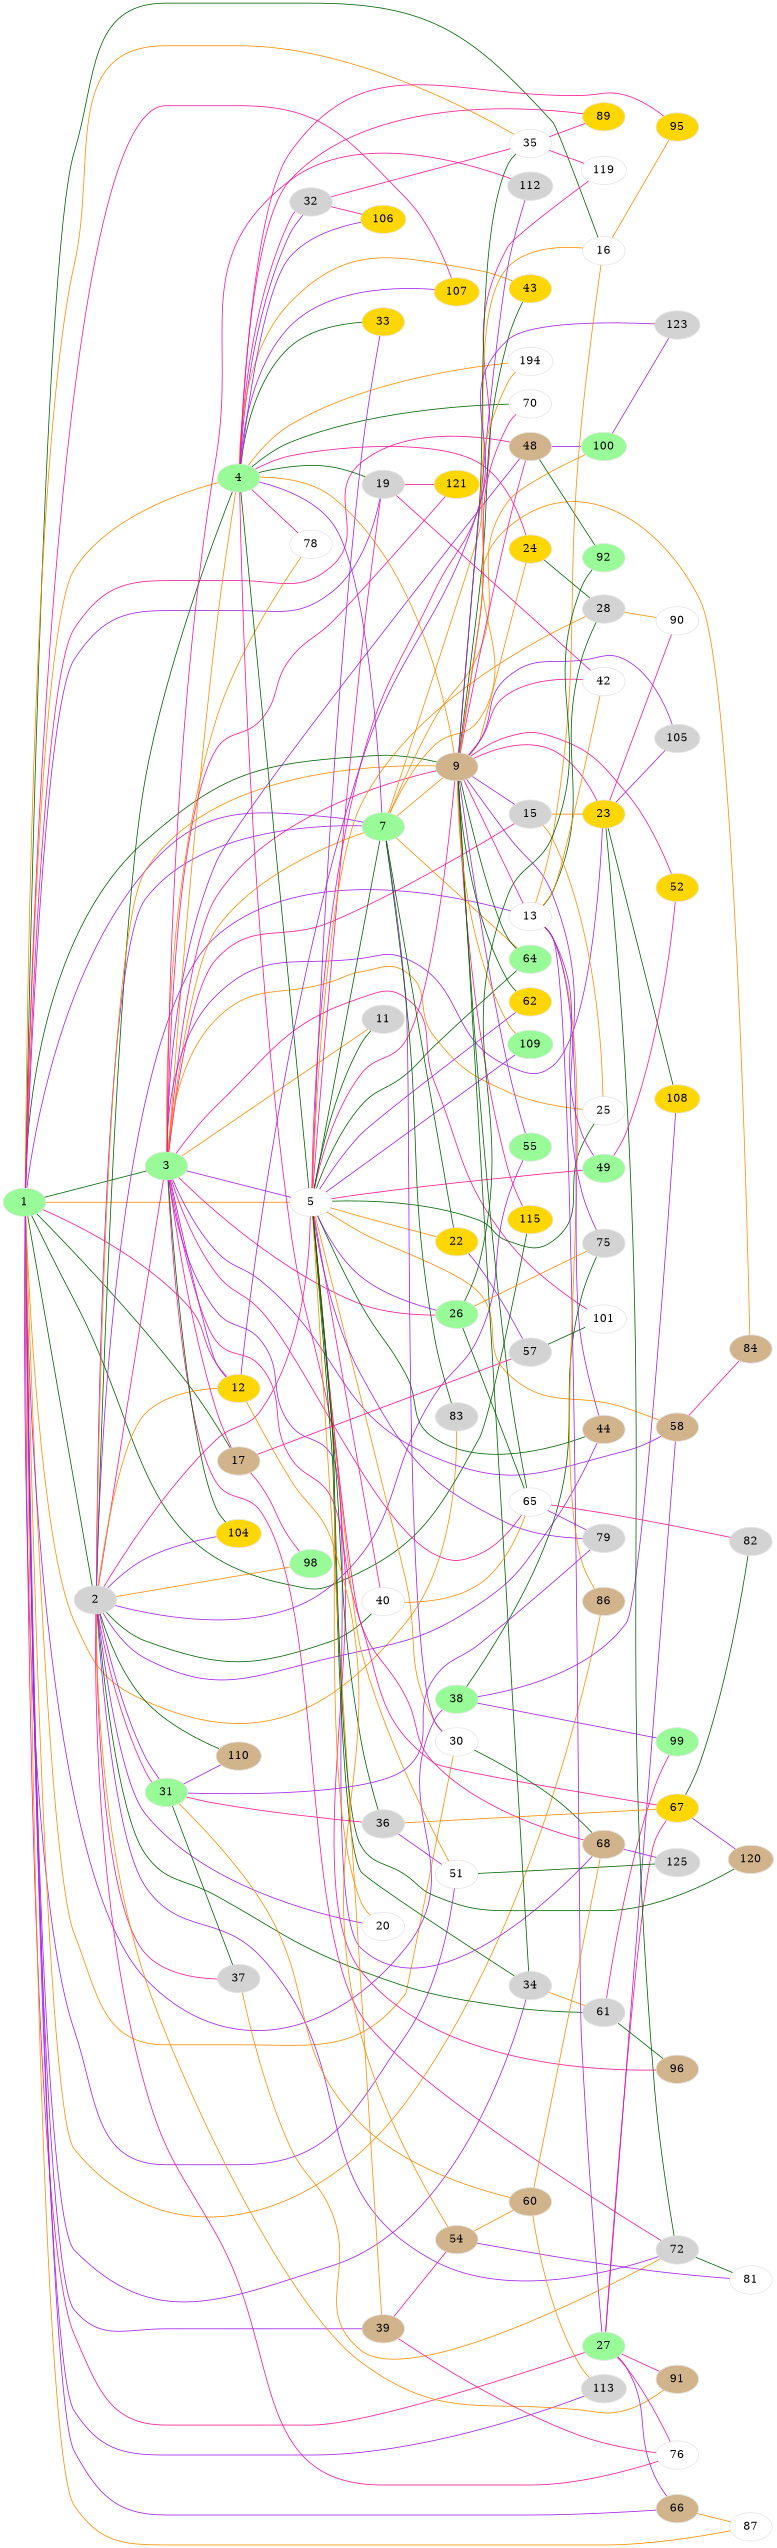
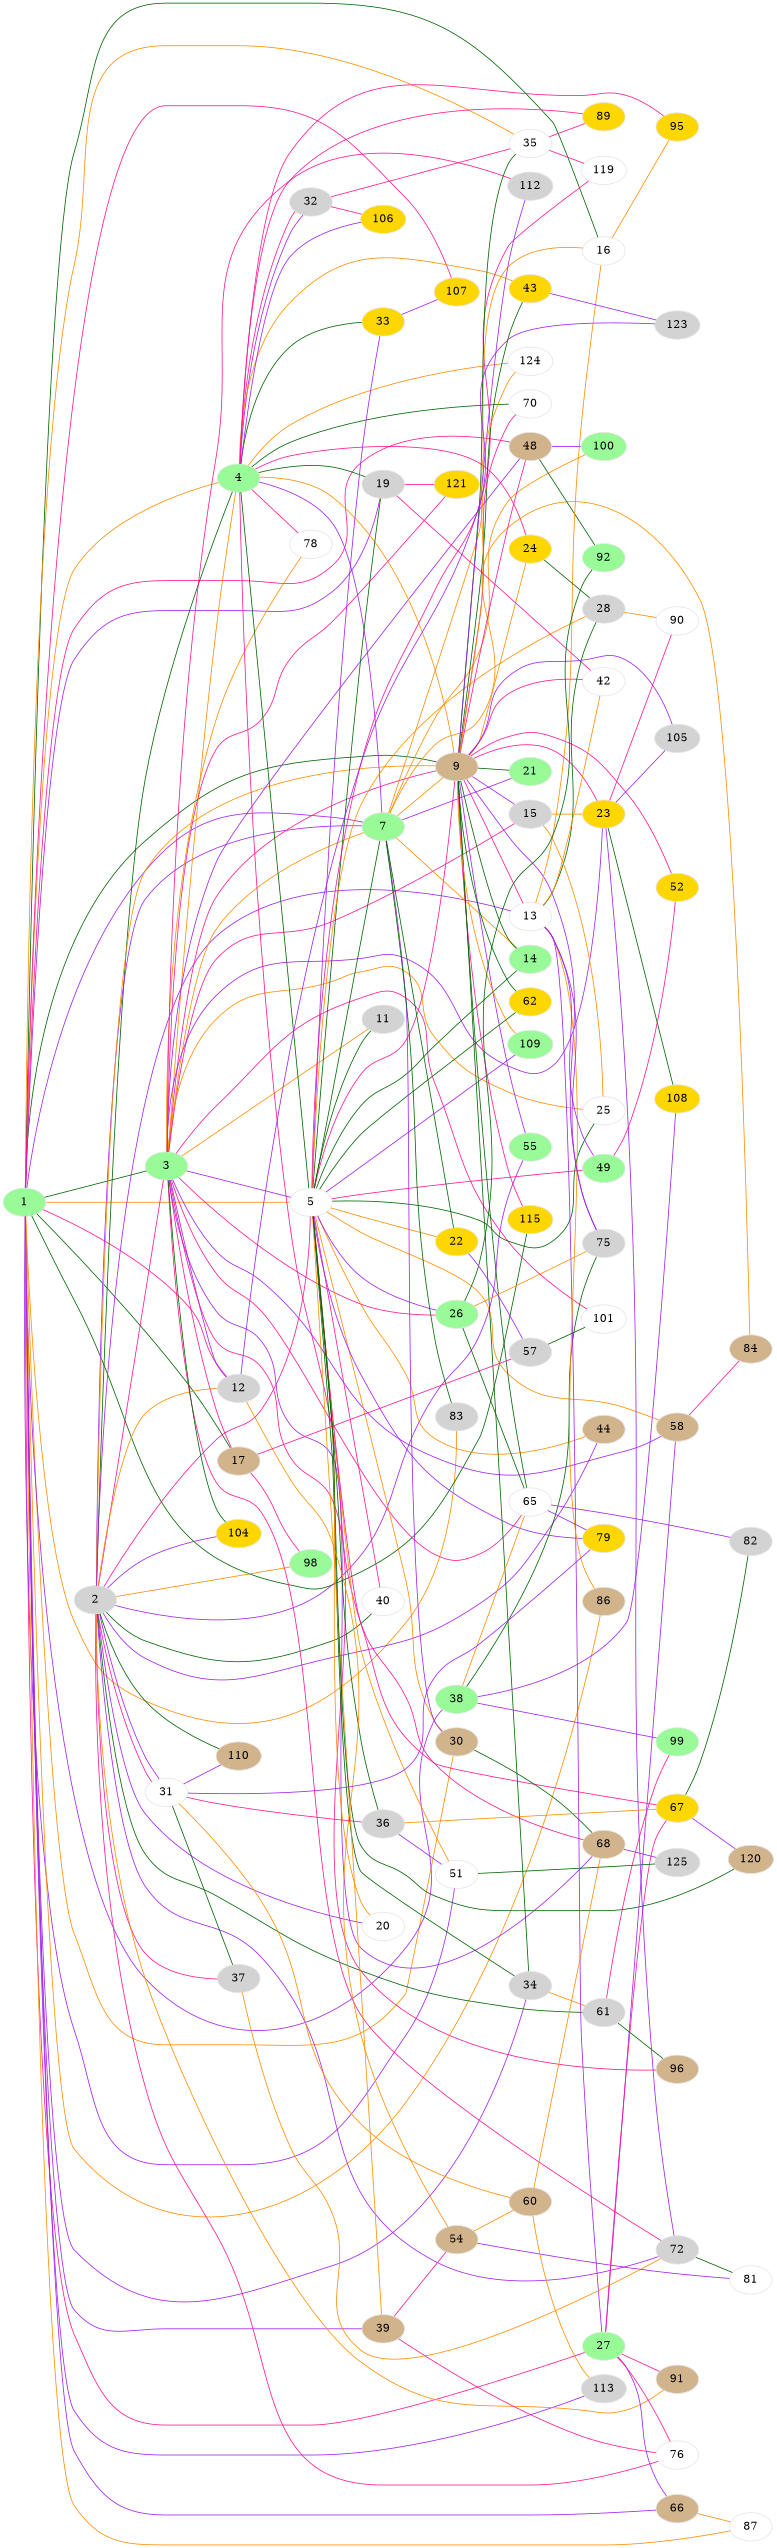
edge "107" -- "4": now "107" -- "33"
node "194": label "194" -> "124"
edge "123" -- "100": now "123" -- "43"
node "21": added
edge "19" -- "5": color deeppink -> darkgreen
node "64": label "64" -> "14"
edge "62" -- "5": color purple -> darkgreen
edge "13" -- "44": now "13" -- "75"
edge "5" -- "44": color darkgreen -> darkorange
node "12": fillcolor gold -> lightgrey
edge "1" -- "2": removed
edge "65" -- "82": color deeppink -> purple
edge "23" -- "72": color darkgreen -> purple
node "79": fillcolor lightgrey -> gold
edge "65" -- "40": now "65" -- "38"
node "30": fillcolor white -> tan
node "31": fillcolor palegreen -> white
